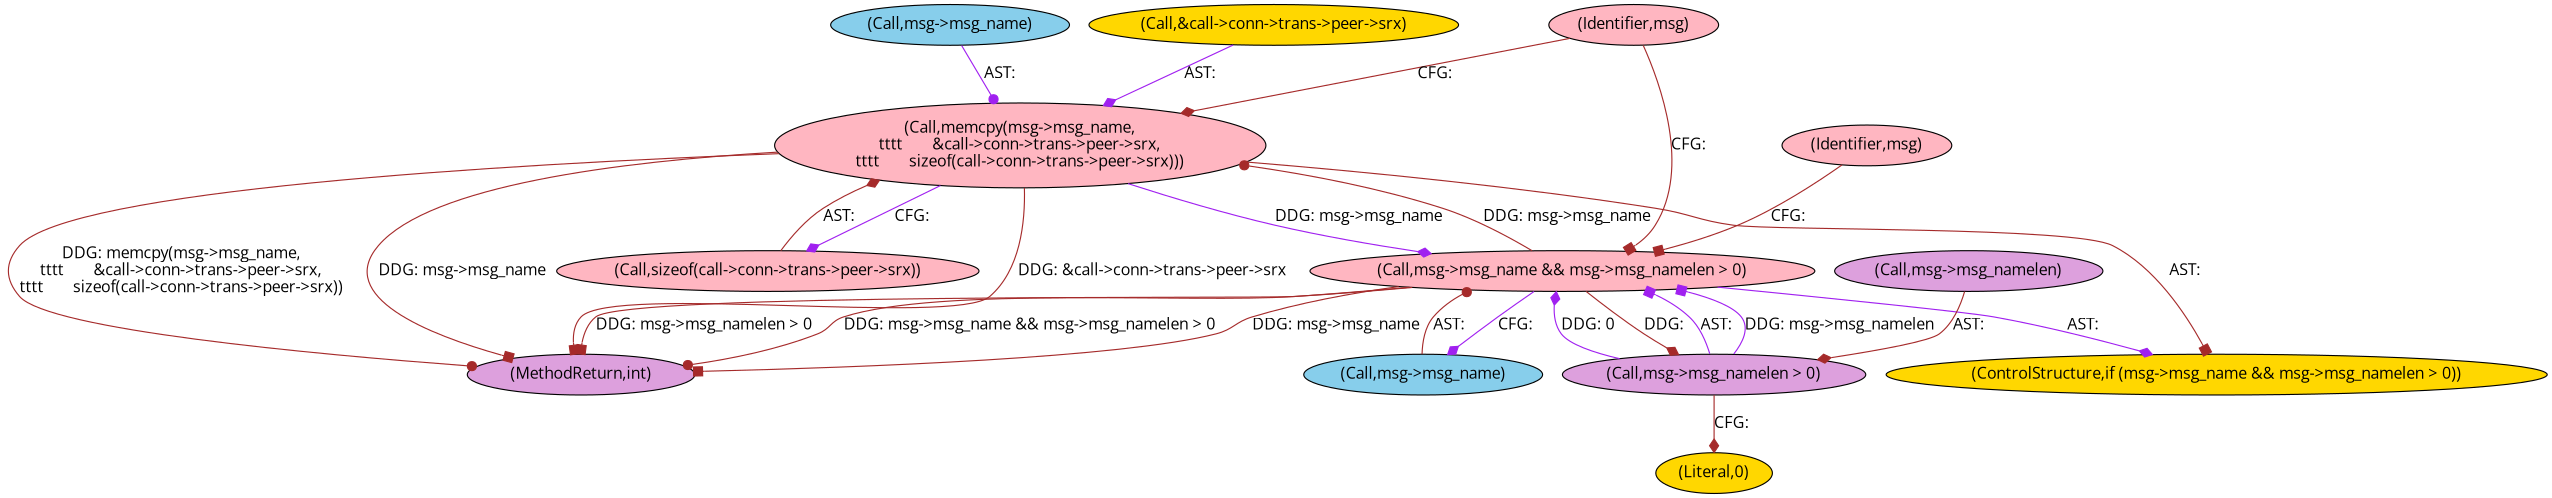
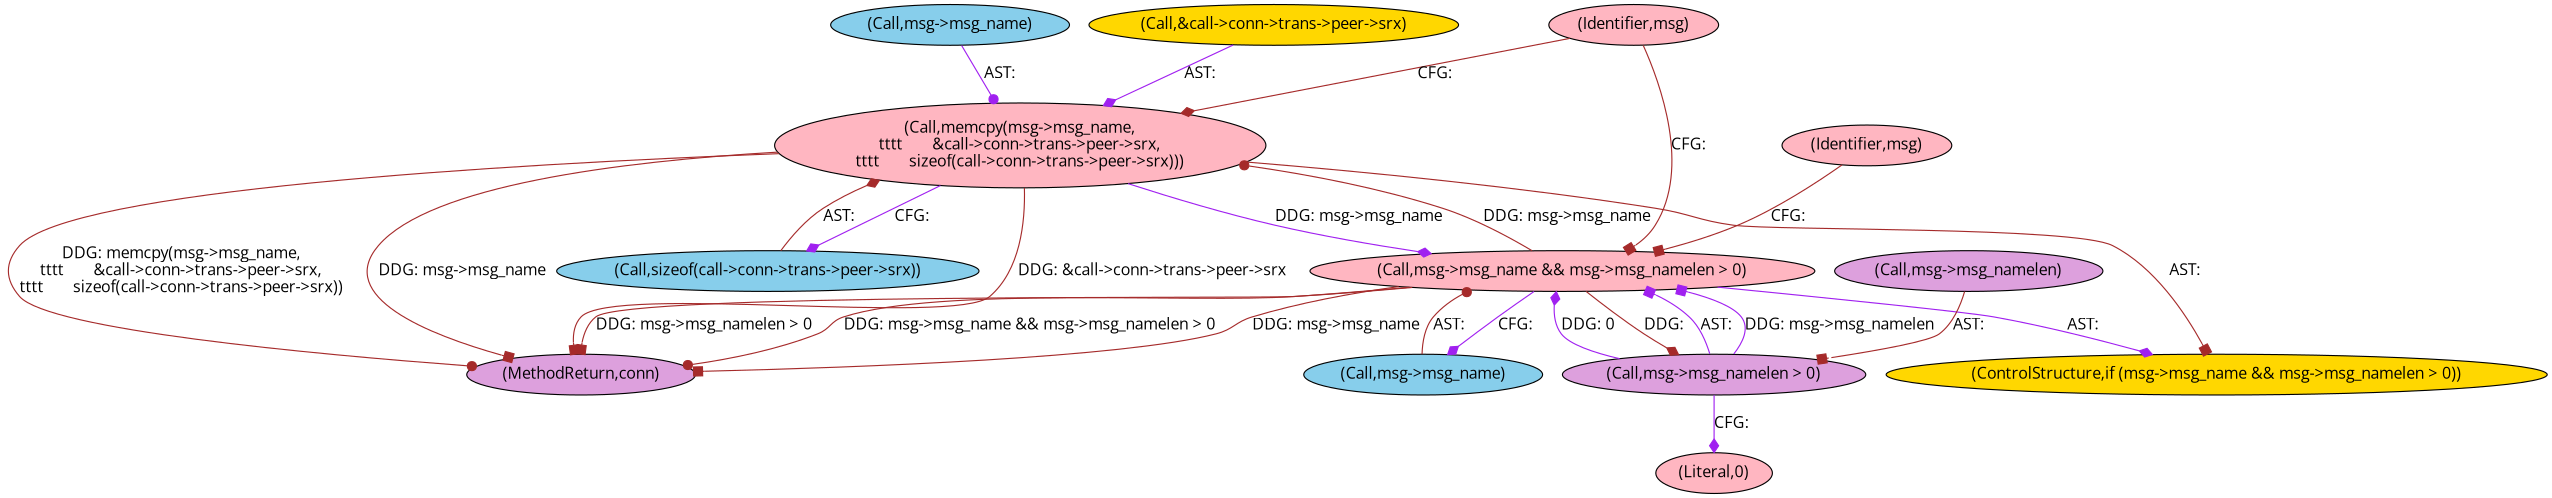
node "(Call,sizeof(call->conn->trans->peer->srx))": fillcolor lightpink -> skyblue
edge "(Call,msg->msg_namelen)" -> "(Call,msg->msg_namelen > 0)": arrowhead diamond -> box
node "(MethodReturn,int)": label "(MethodReturn,int)" -> "(MethodReturn,conn)"
edge "(Call,msg->msg_namelen > 0)" -> "(Literal,0)": color brown -> purple
node "(Literal,0)": fillcolor gold -> lightpink
